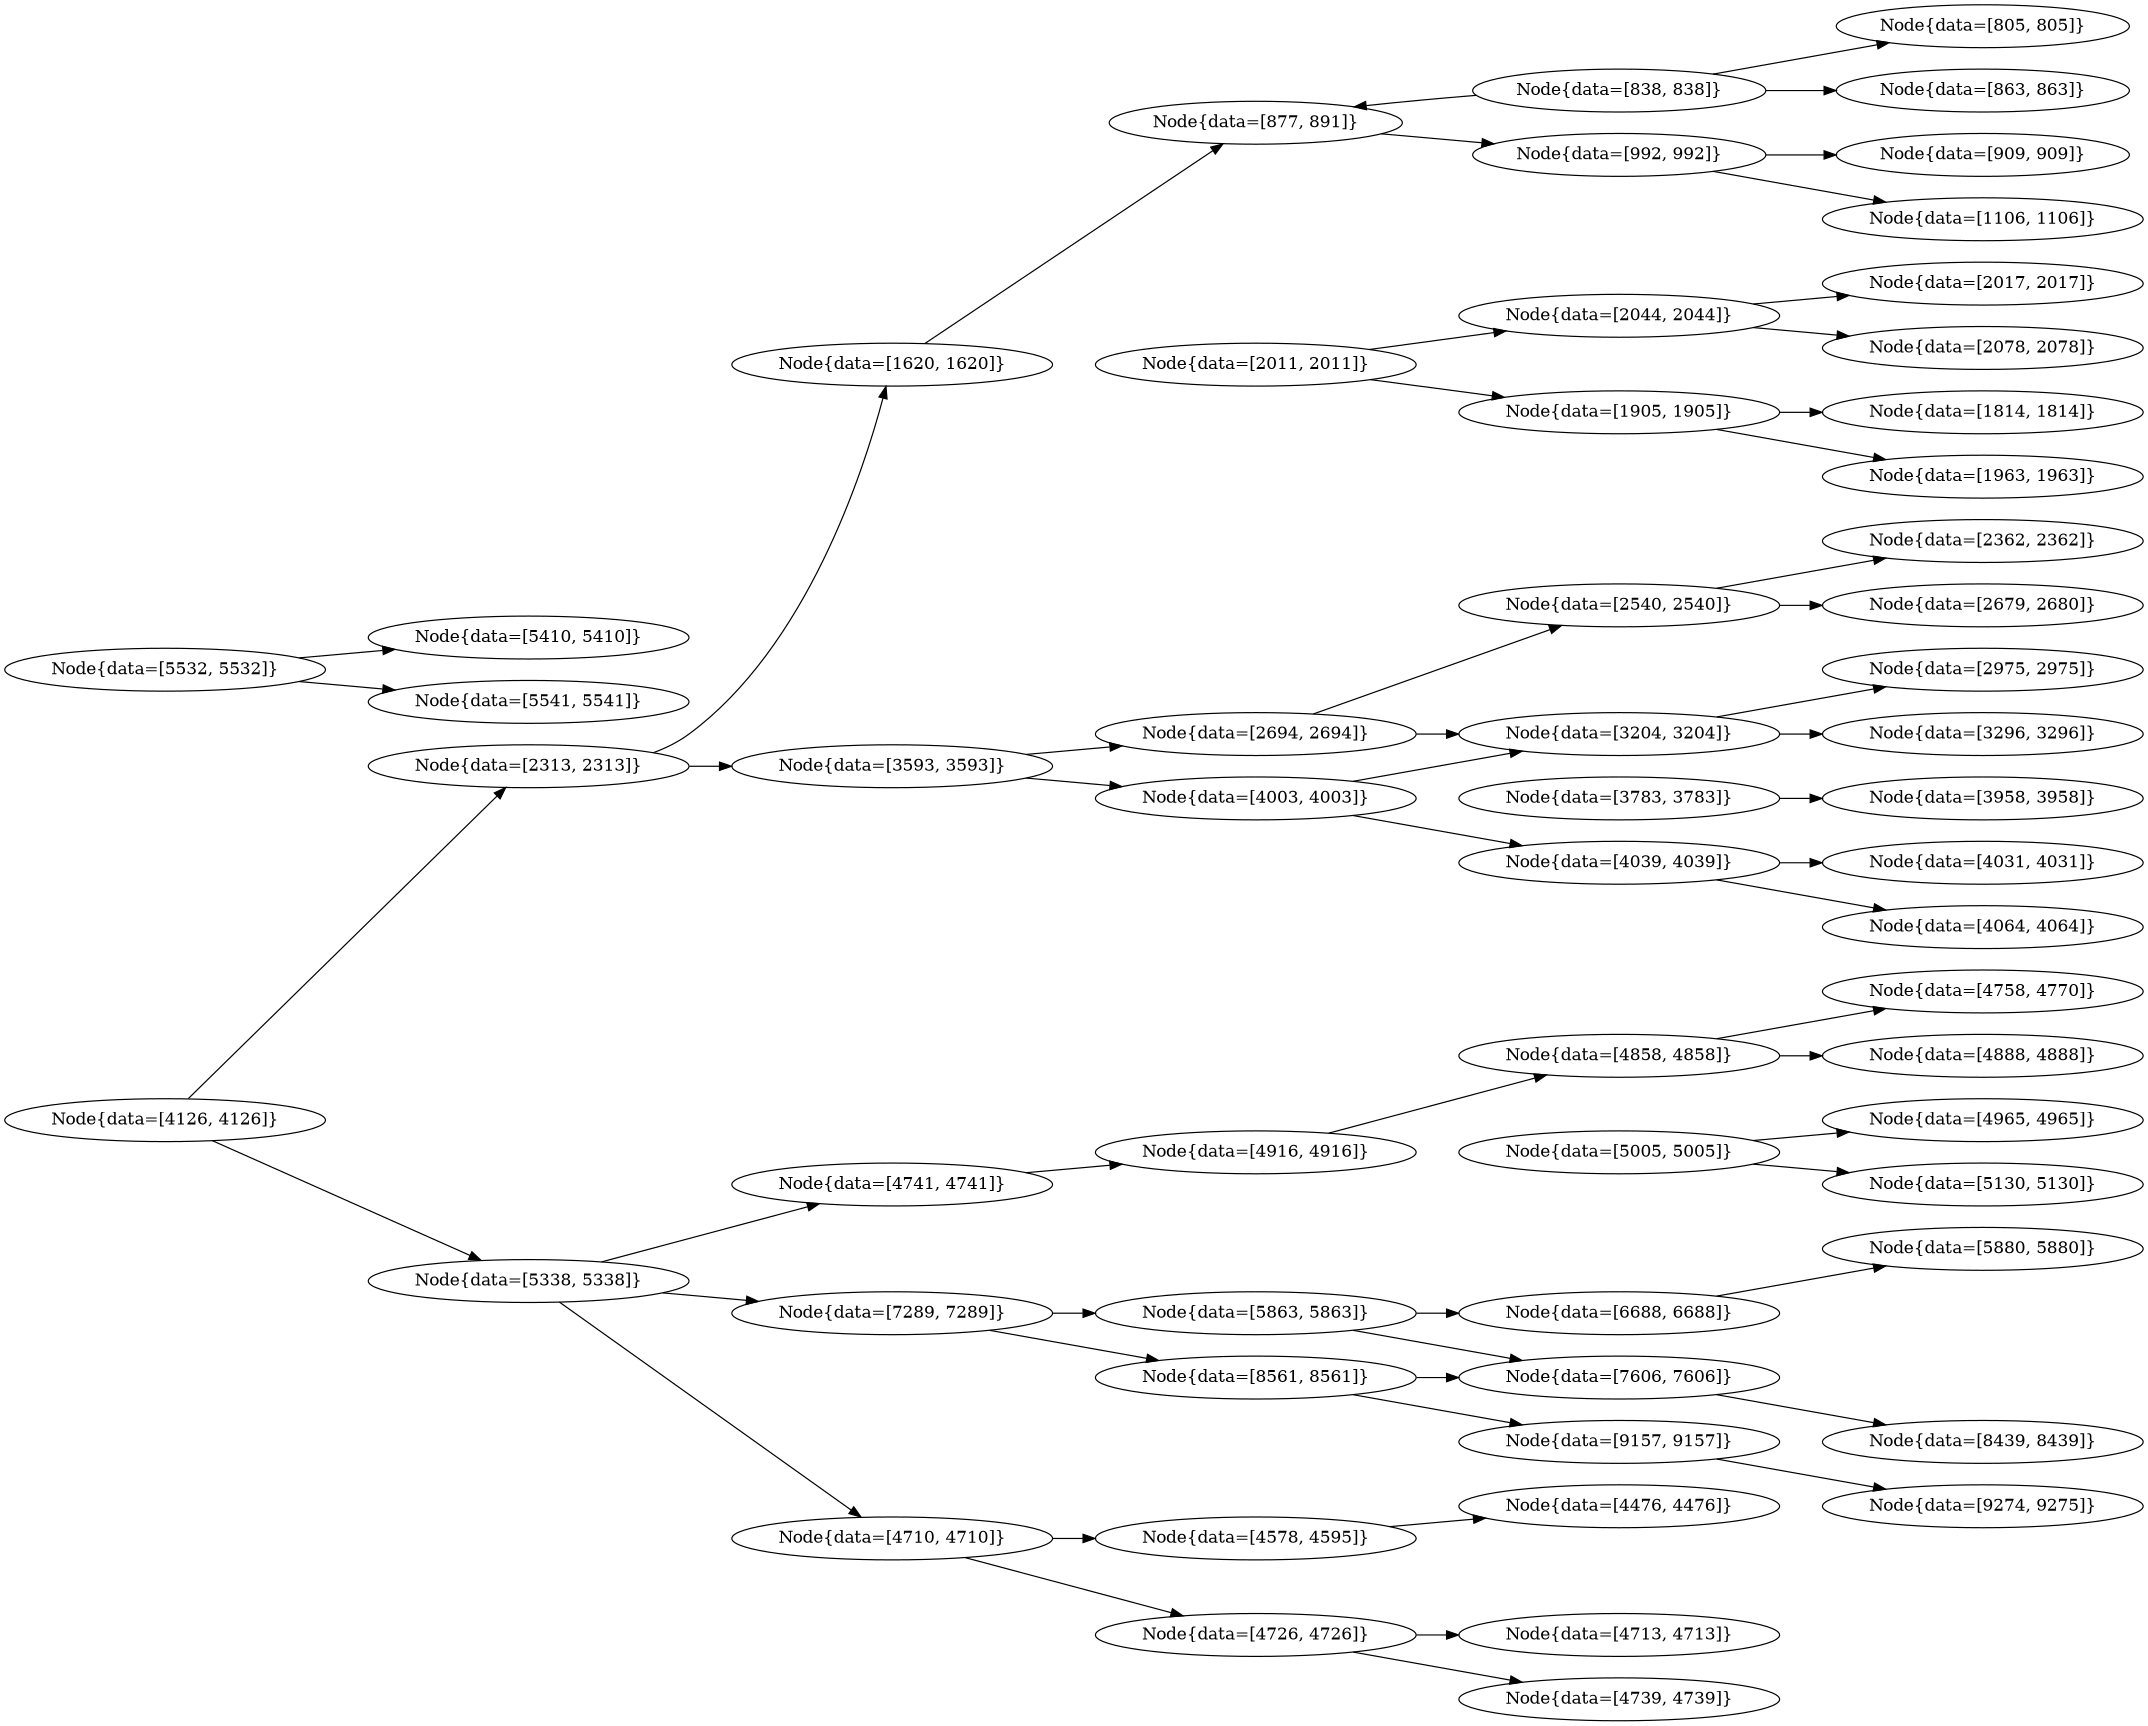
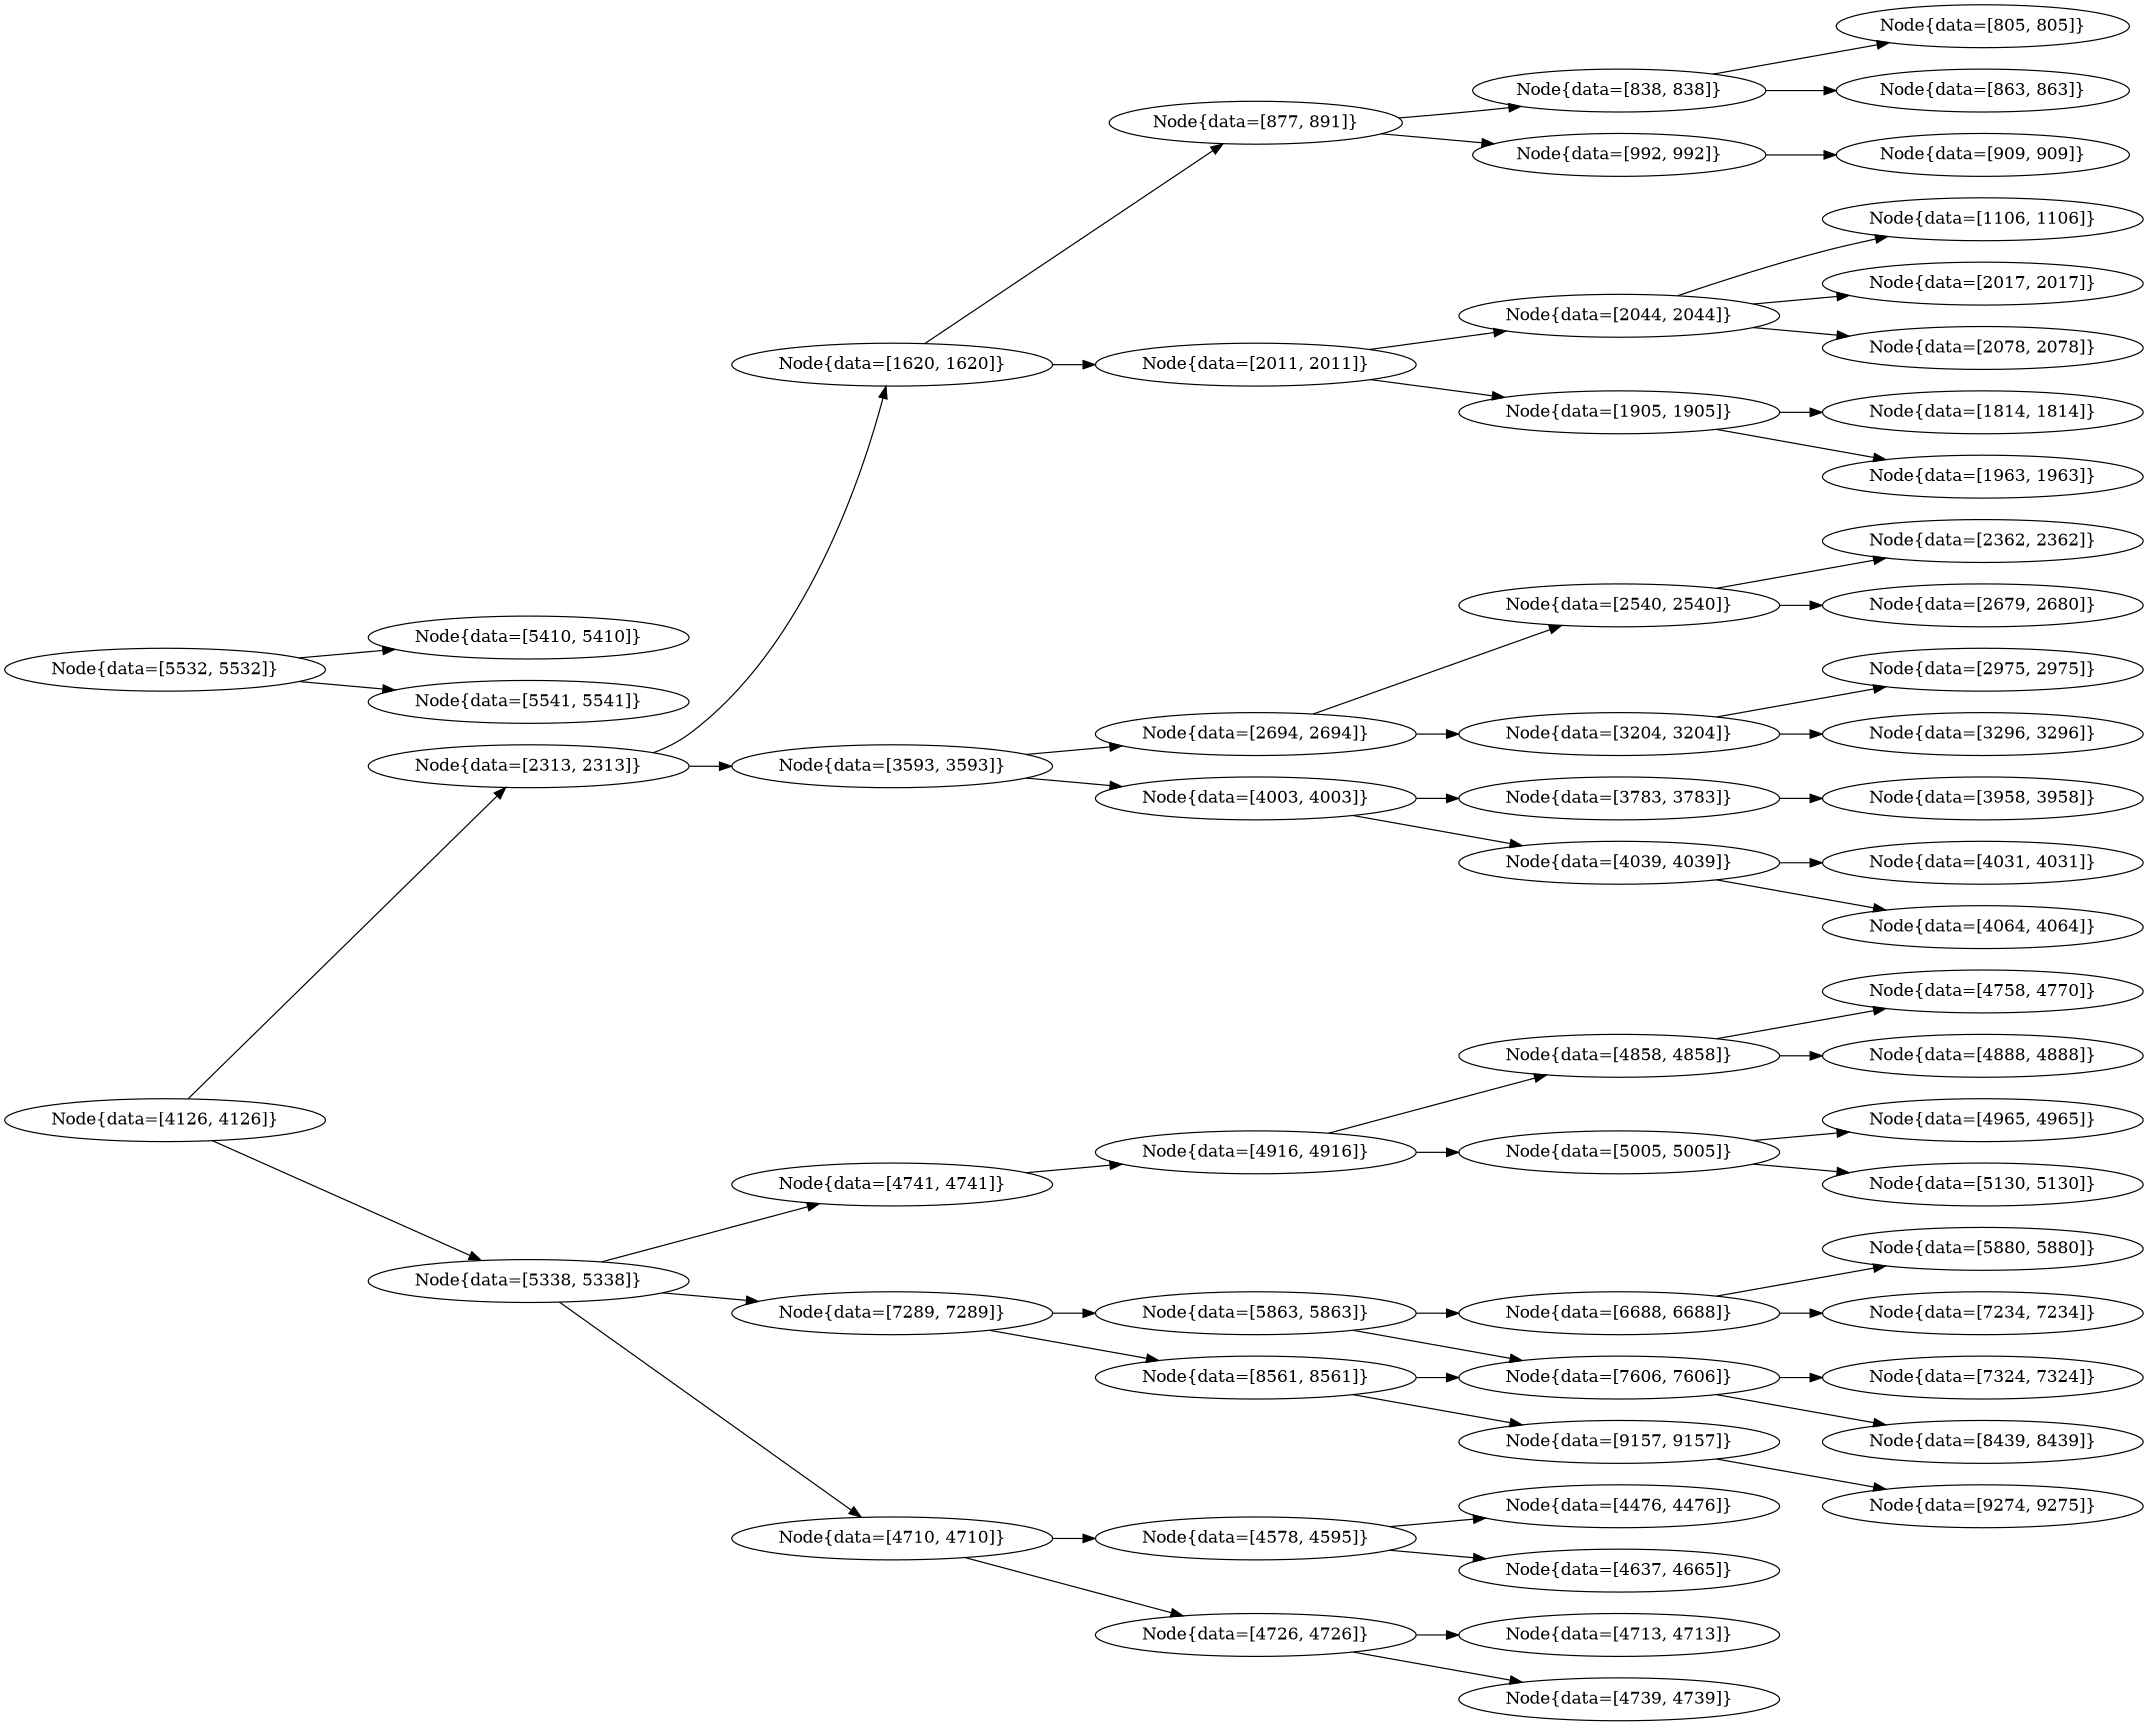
edge "Node{data=[838, 838]}" -> "Node{data=[877, 891]}": reversed
edge "Node{data=[992, 992]}" -> "Node{data=[1106, 1106]}": now "Node{data=[2044, 2044]}" -> "Node{data=[1106, 1106]}"
edge "Node{data=[1620, 1620]}" -> "Node{data=[2011, 2011]}": added
edge "Node{data=[4003, 4003]}" -> "Node{data=[3204, 3204]}": now "Node{data=[4003, 4003]}" -> "Node{data=[3783, 3783]}"
edge "Node{data=[4916, 4916]}" -> "Node{data=[5005, 5005]}": added
node "Node{data=[7234, 7234]}": added
node "Node{data=[7324, 7324]}": added
node "Node{data=[4637, 4665]}": added
